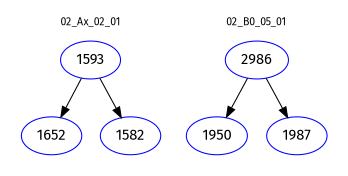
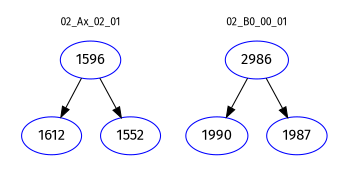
cluster "02_B0_05_01": label "02_B0_05_01" -> "02_B0_00_01"
node "1593": label "1593" -> "1596"
node "1652": label "1652" -> "1612"
node "1582": label "1582" -> "1552"
node "1950": label "1950" -> "1990"
